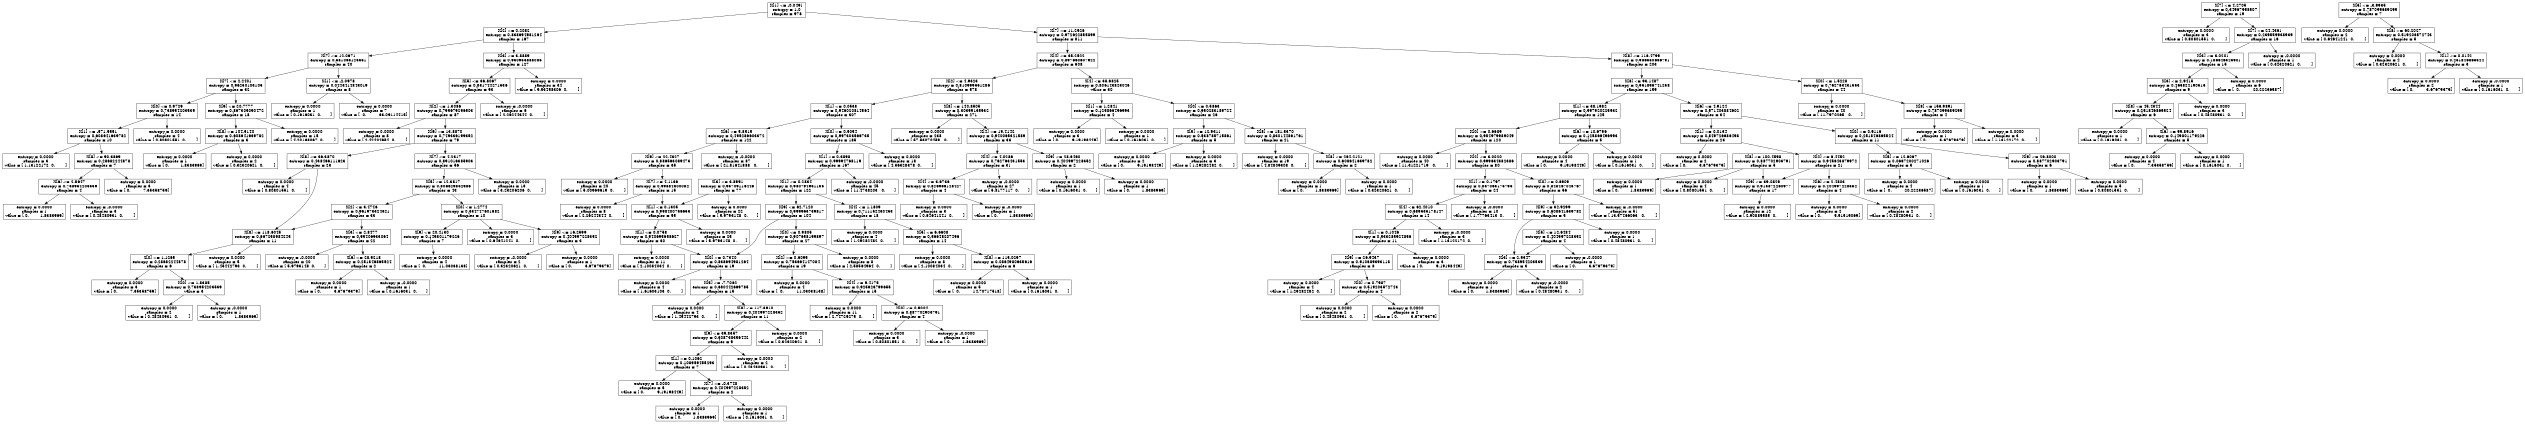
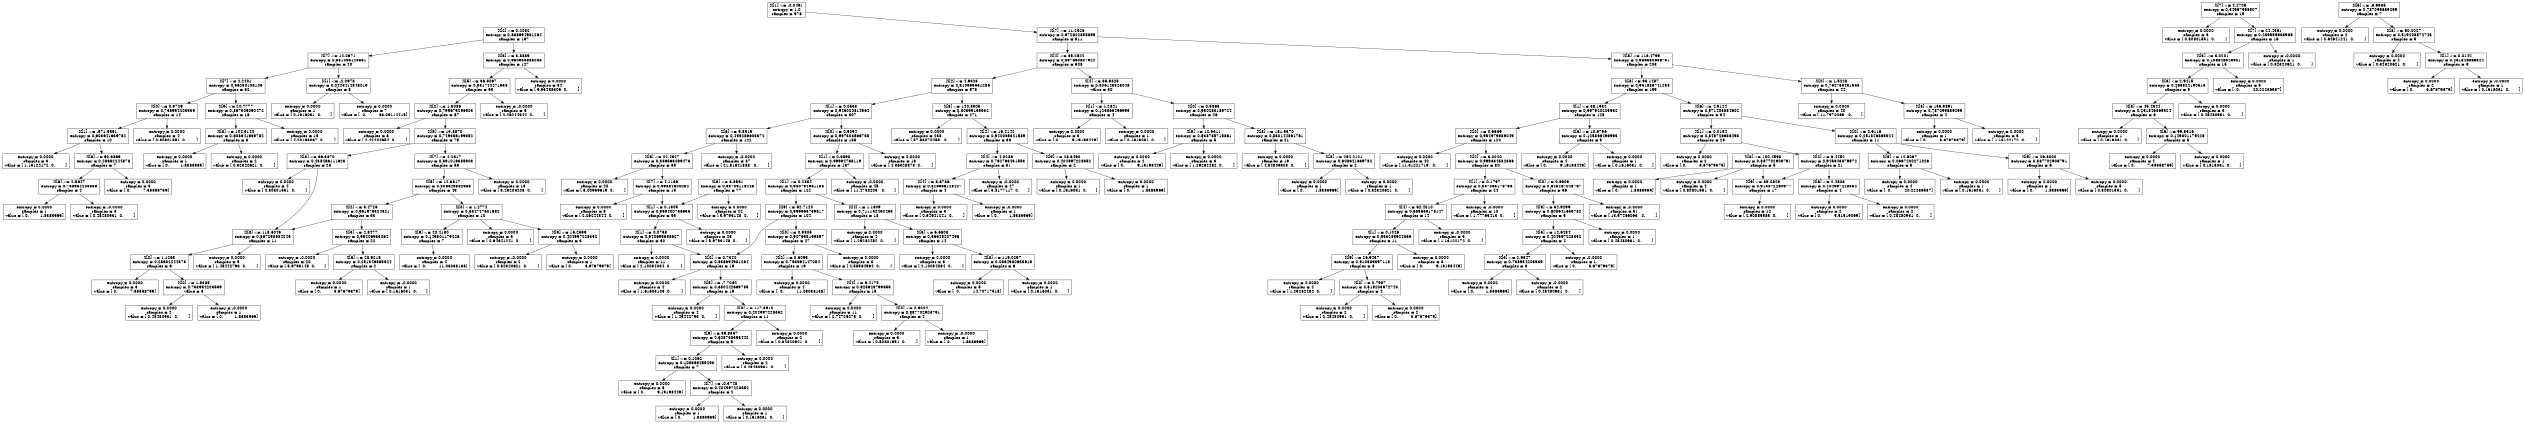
edge "X[1] <= -0.0491 entropy = 1.0 samples = 978" -> "X[2] <= 0.2082 entropy = 0.838694981264 samples = 167": removed
node "X[8] <= 93.1487 entropy = 0.951896741258 samples = 159": label "X[8] <= 93.1487 entropy = 0.951896741258 samples = 159" -> "X[8] <= 93.1487 entropy = 0.951886741258 samples = 159"
edge "X[9] <= 32.9299 entropy = 0.608641639782 samples = 5" -> "X[3] <= 2.9347 entropy = 0.738954203539 samples = 3": now "X[9] <= 32.9299 entropy = 0.608641639782 samples = 5" -> "X[5] <= 12.6484 entropy = 0.404997228352 samples = 4"
node "X[9] <= 26.9437 entropy = 0.910689393118 samples = 8": label "X[9] <= 26.9437 entropy = 0.910689393118 samples = 8" -> "X[9] <= 26.9437 entropy = 0.910689397118 samples = 8"
